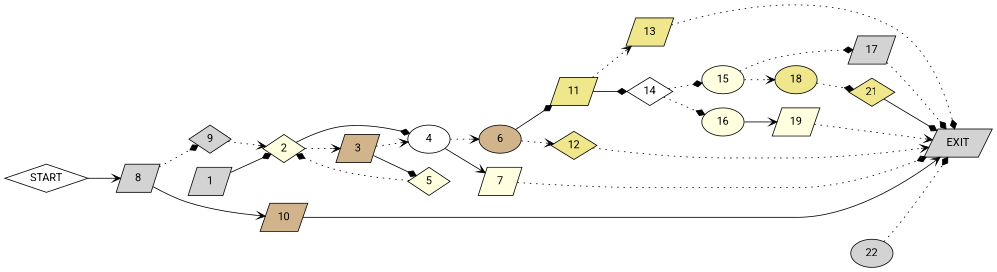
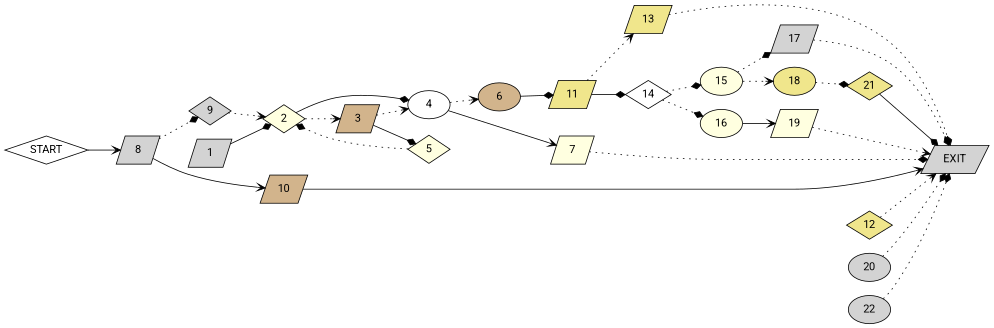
edge "6" -> "12": removed
node "20": added
